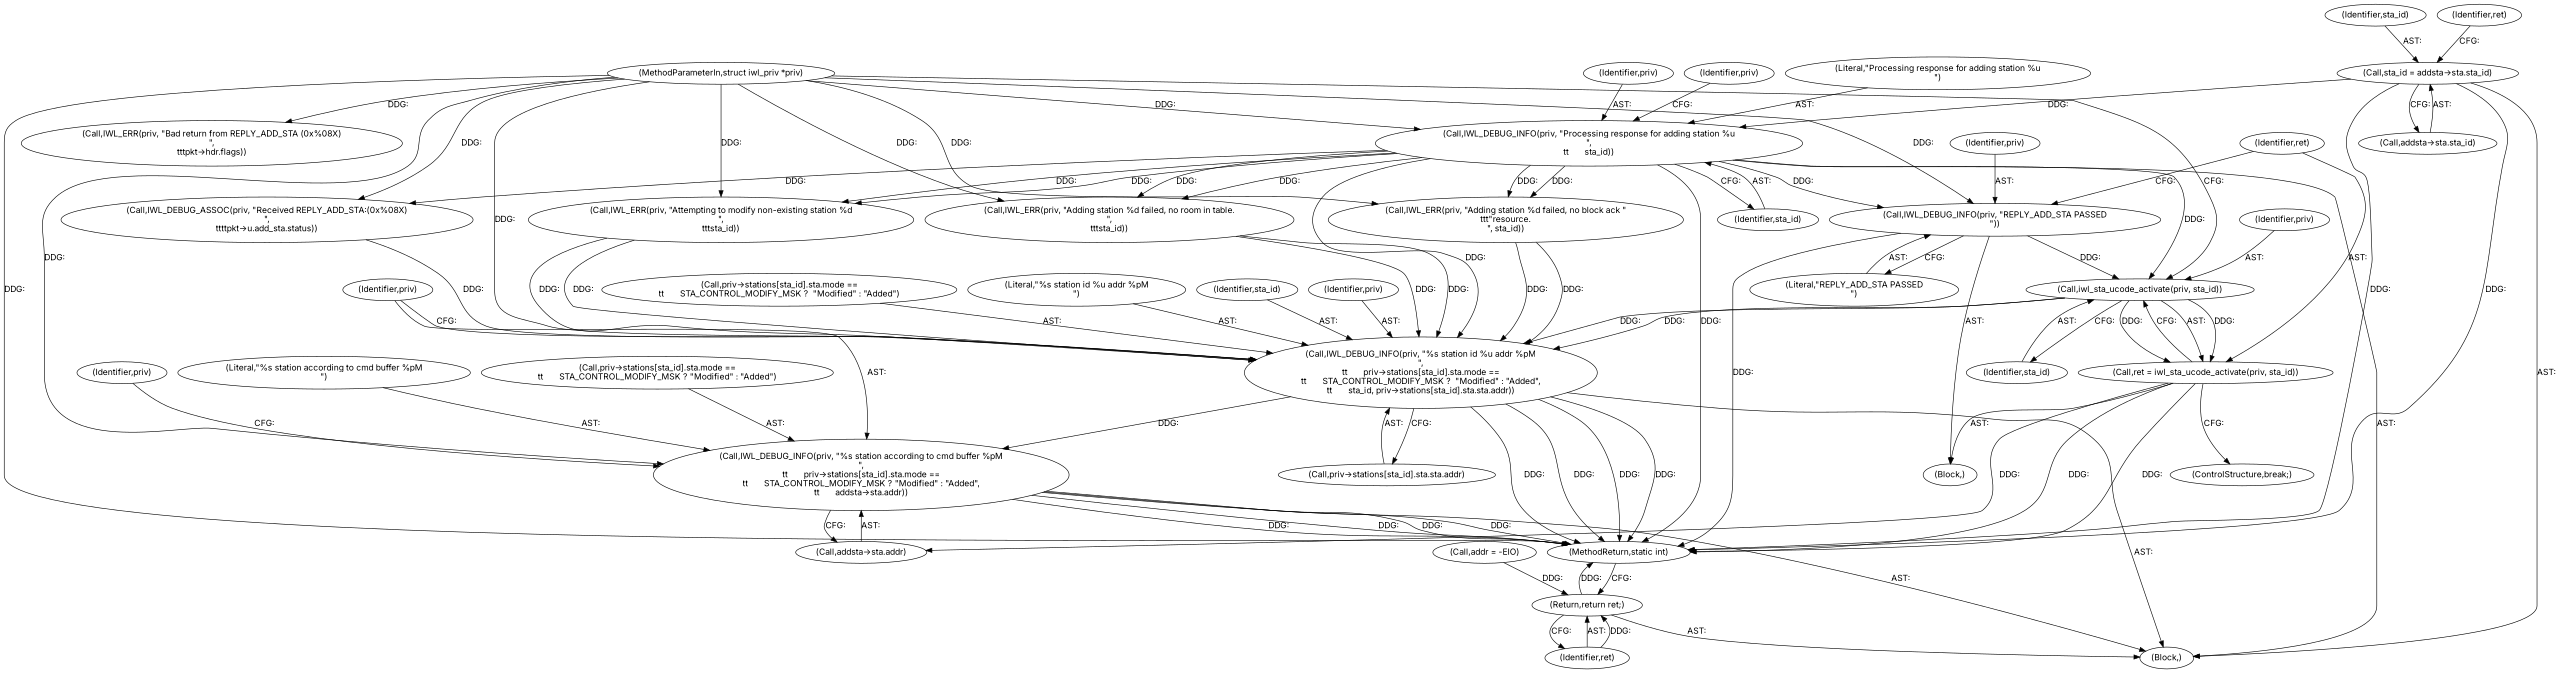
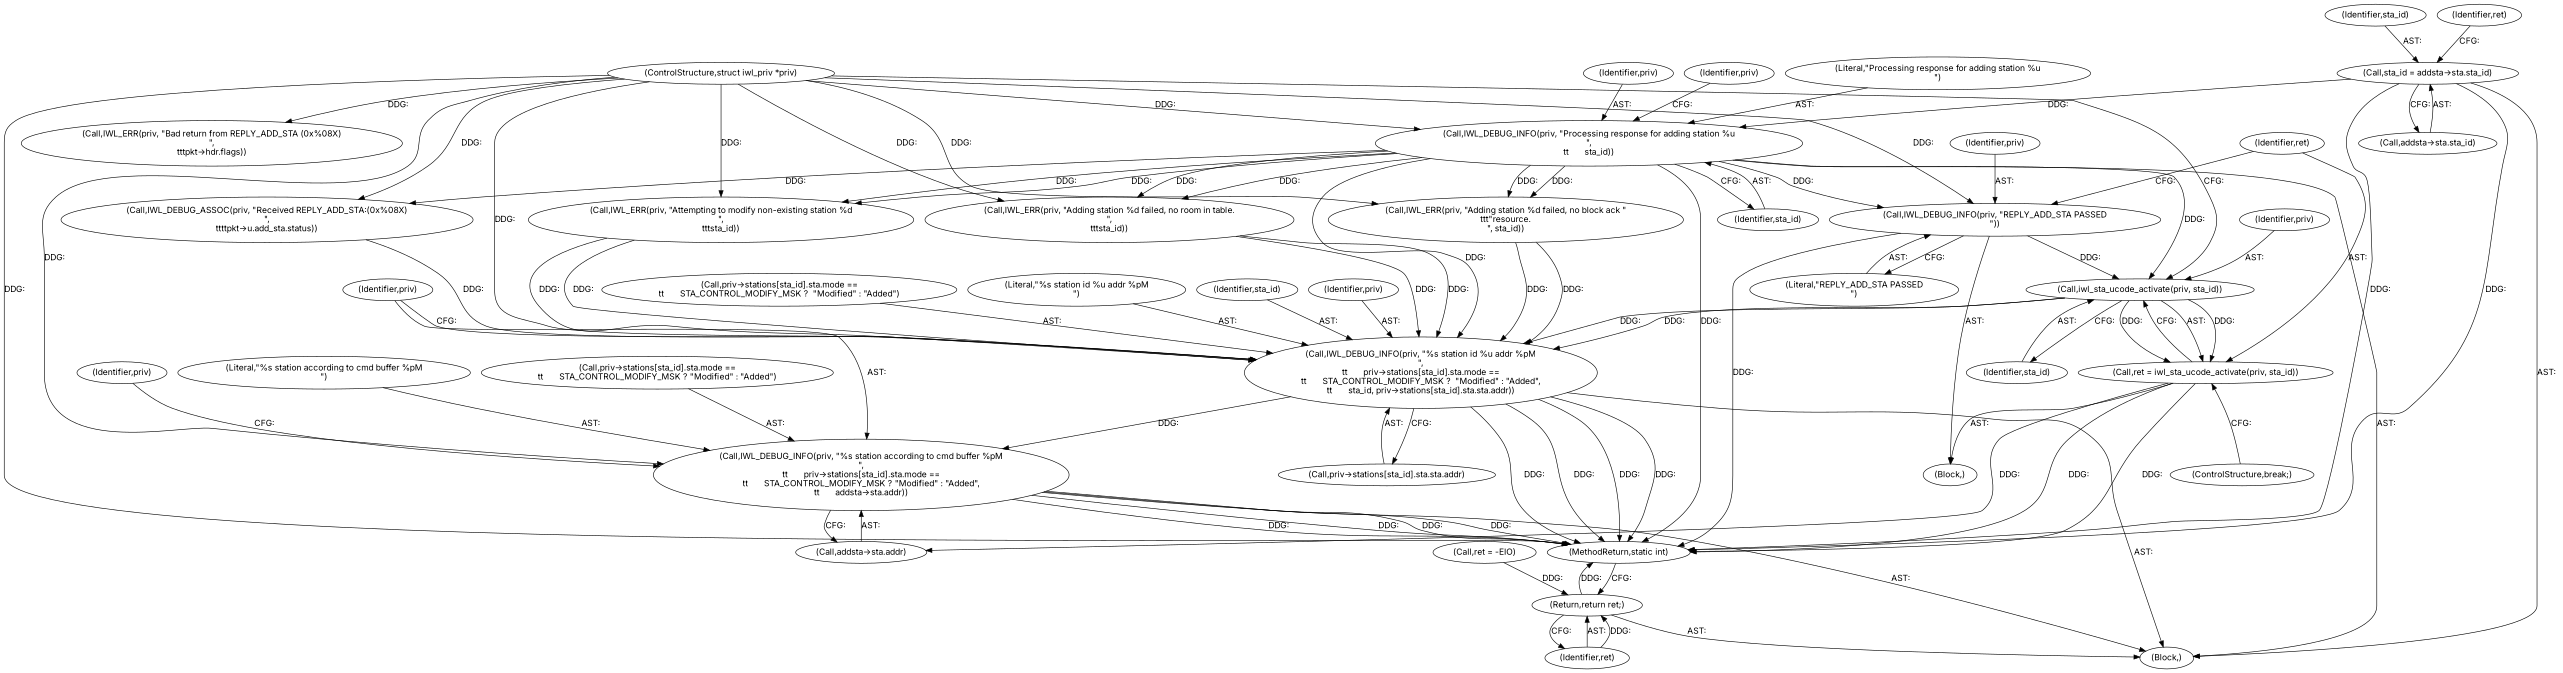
node "(MethodParameterIn,struct iwl_priv *priv)": label "(MethodParameterIn,struct iwl_priv *priv)" -> "(ControlStructure,struct iwl_priv *priv)"
edge "(Call,ret = iwl_sta_ucode_activate(priv, sta_id))" -> "(ControlStructure,break;)": reversed
node "(Call,addr = -EIO)": label "(Call,addr = -EIO)" -> "(Call,ret = -EIO)"
